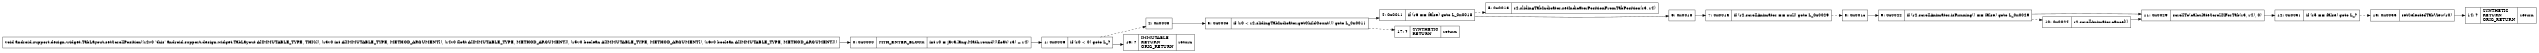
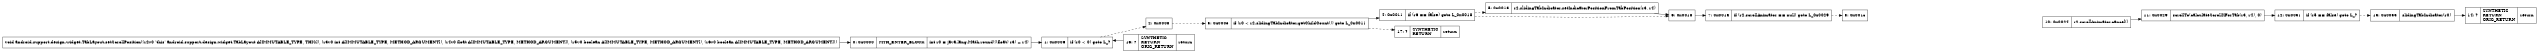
edge "5: 0x0013" -> "6: 0x0018": added
node "9: 0x0022": removed
node "13: 0x0033": text "setSelectedTabView(r0)" -> "slidingTabIndicator(r0)"
edge "4: 0x0011" -> "6: 0x0018": style solid -> dashed
edge "2: 0x0008" -> "3: 0x000e": style solid -> dashed
node "16: ?": text "IMMUTABLE" -> "SYNTHETIC"
edge "1: 0x0006" -> "16: ?": reversed
